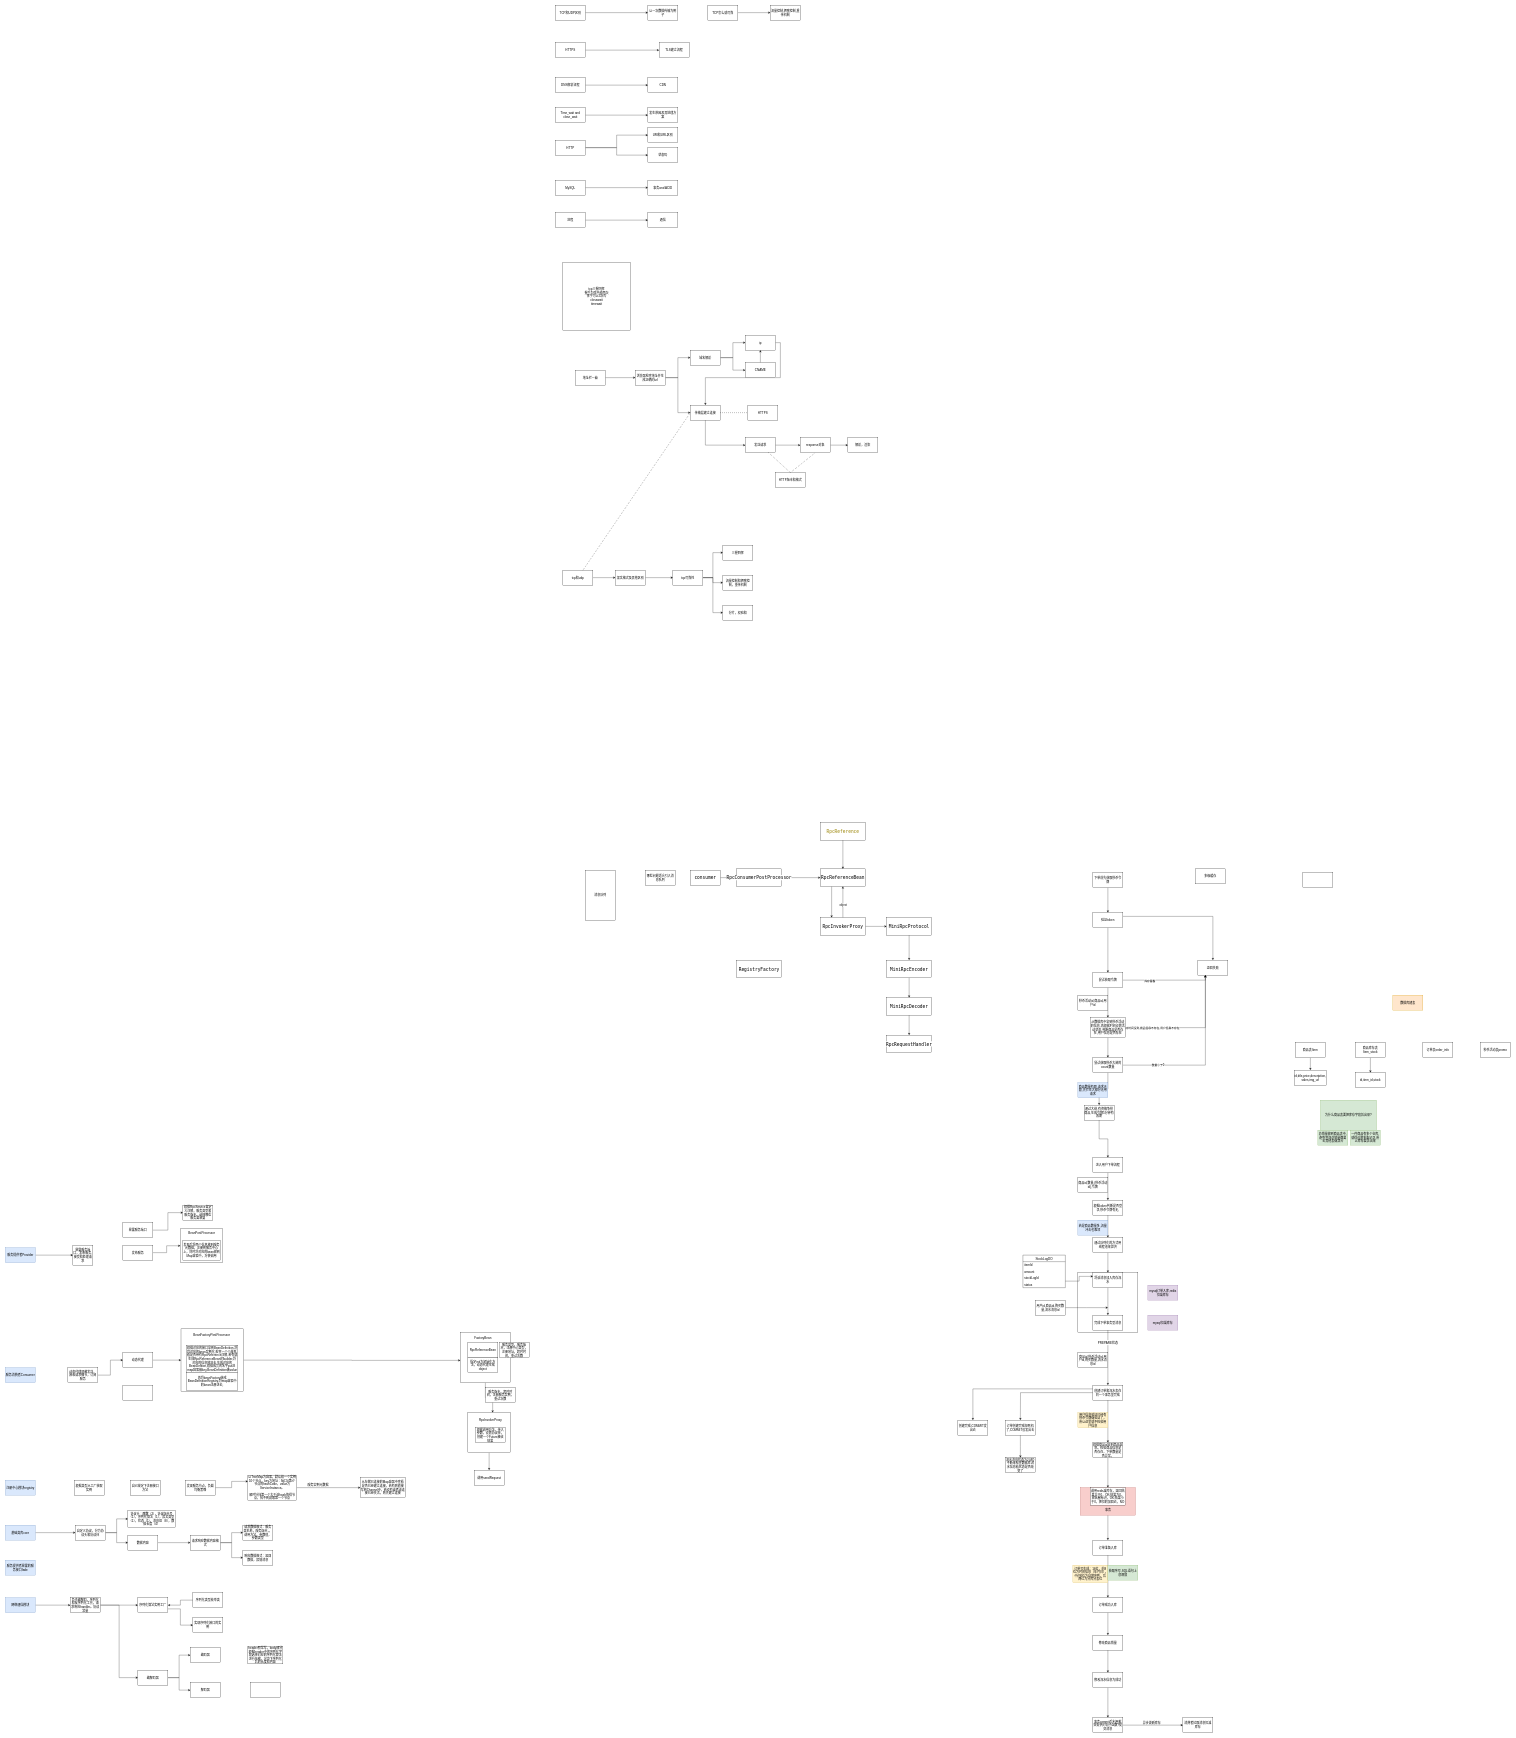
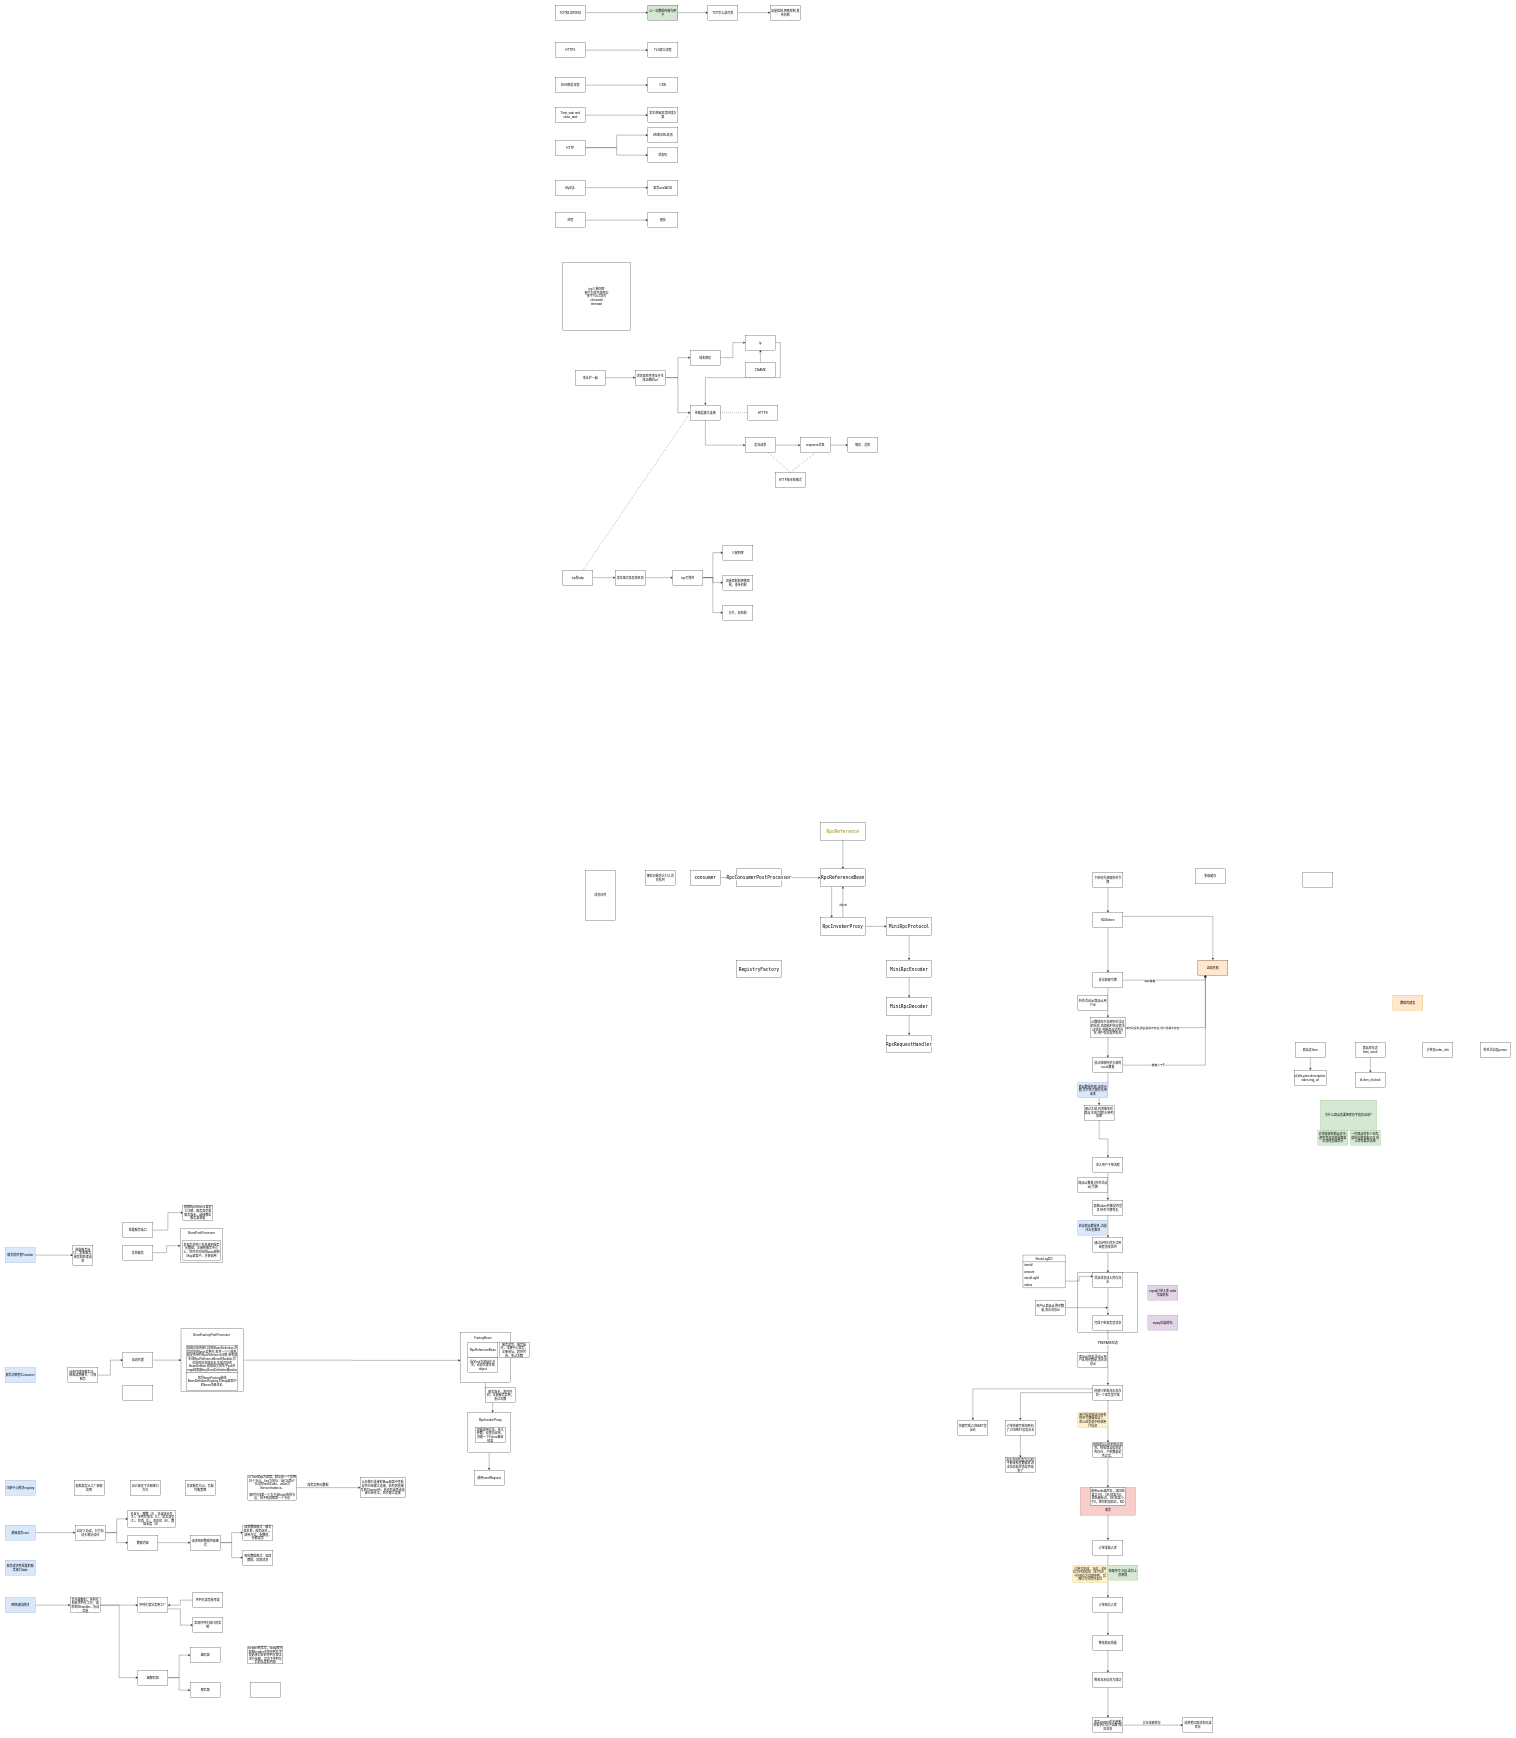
node "以一次数据传输为例子": fillcolor #ffffff -> #d5e8d4
edge "以一次数据传输为例子" -> "TCP怎么就可靠": added
node "TLS建立流程": moved (674, 50) -> (663, 50)
edge "域名解析" -> "CNAME": removed
node "返回失败": fillcolor #ffffff -> #ffe6cc
edge "发现服务节点，负载均衡策略" -> "以TreeMap为容器，默认给一个实例10个节点，key为地址：端口#第i个节点的hashCode，value为ServiceInstance。 顺时针找第一个大于该hash值得节点，找不到就取第一个节点": removed
